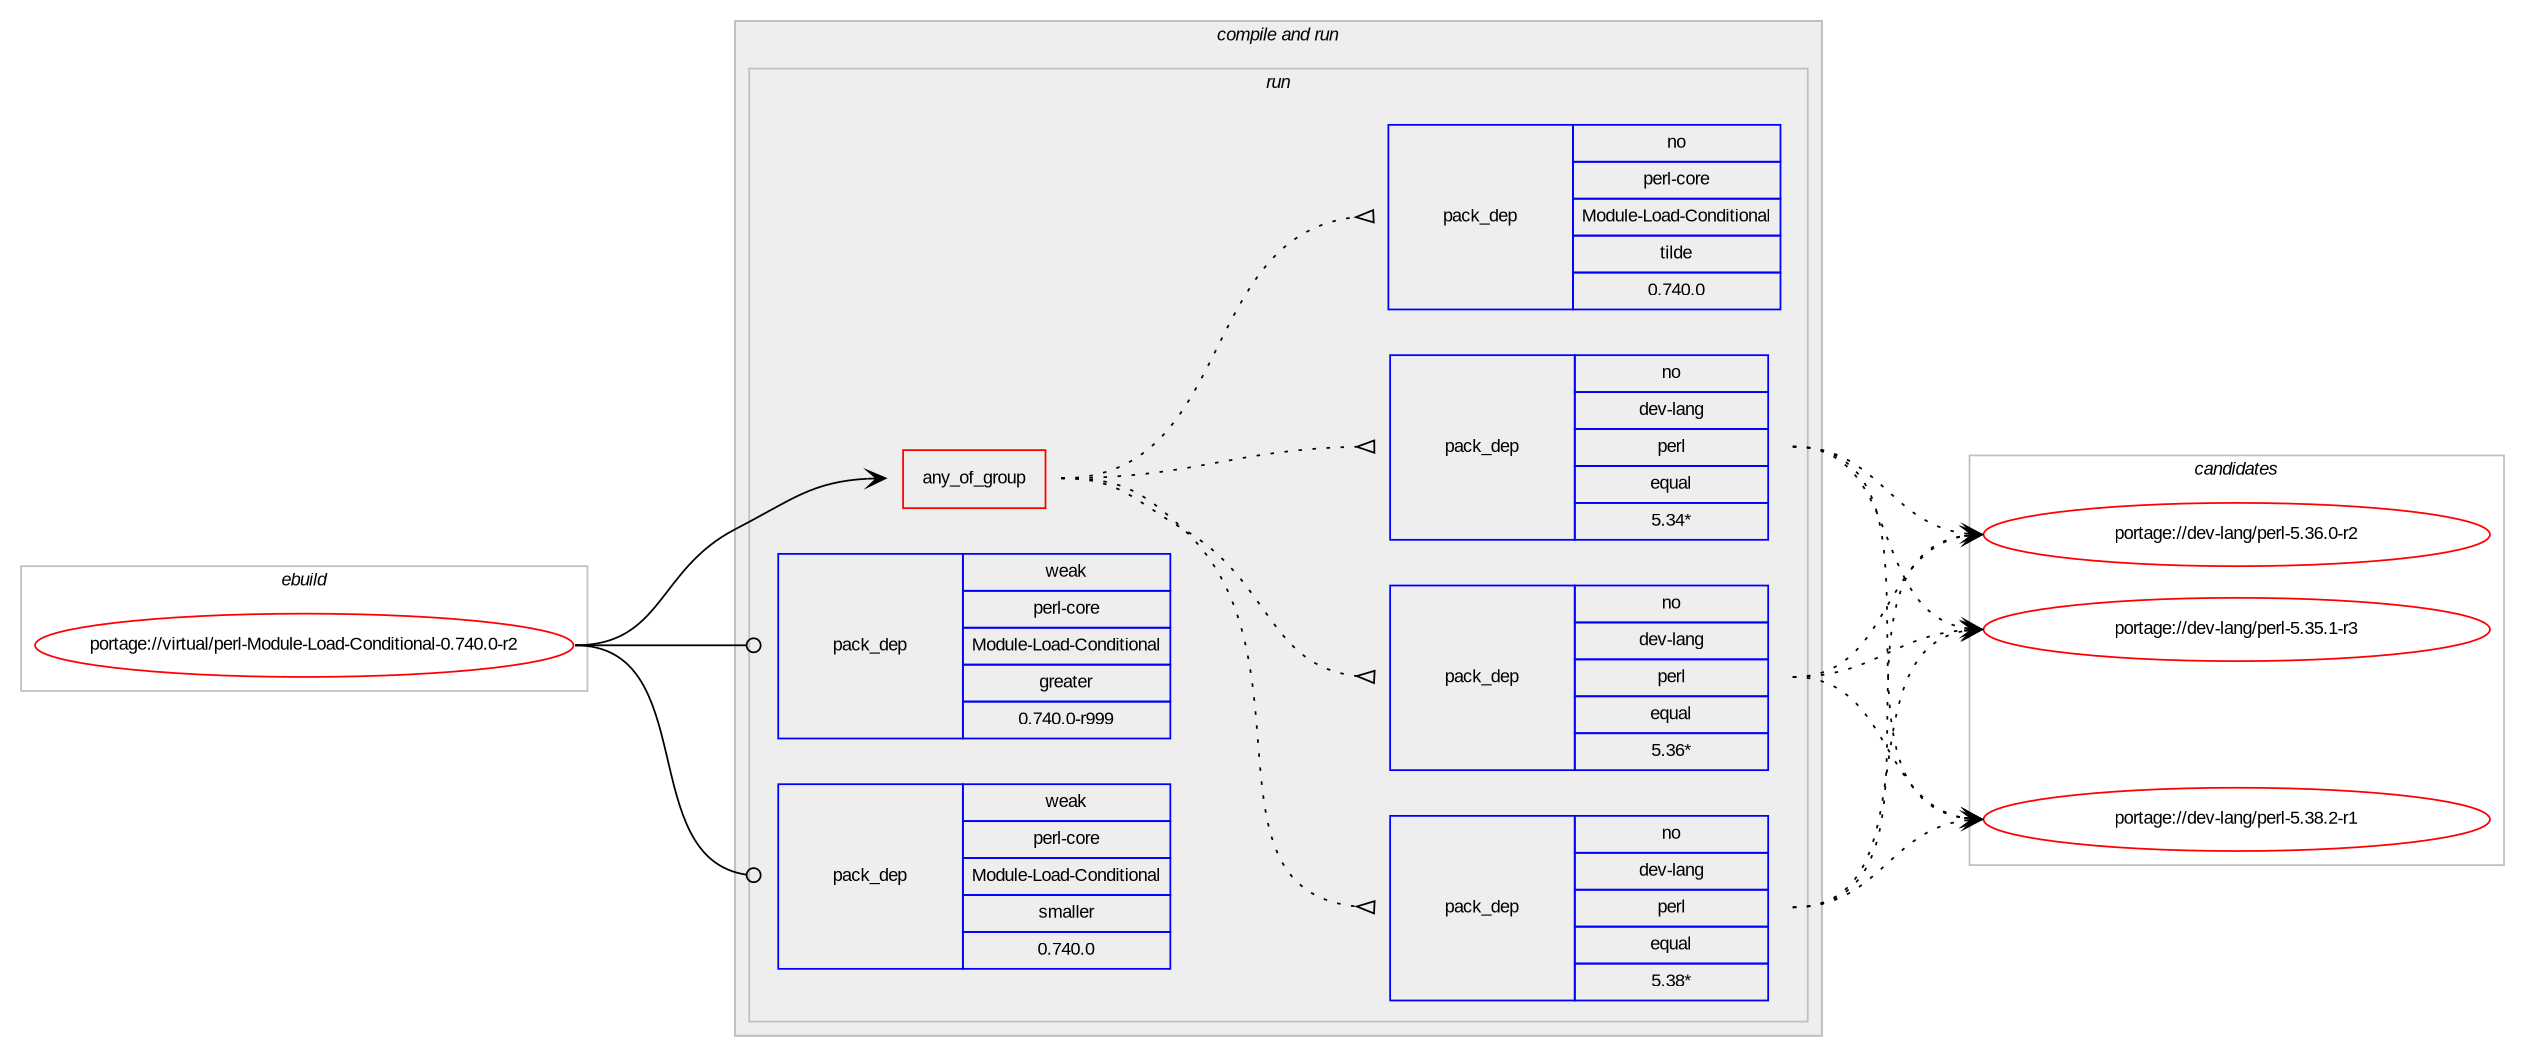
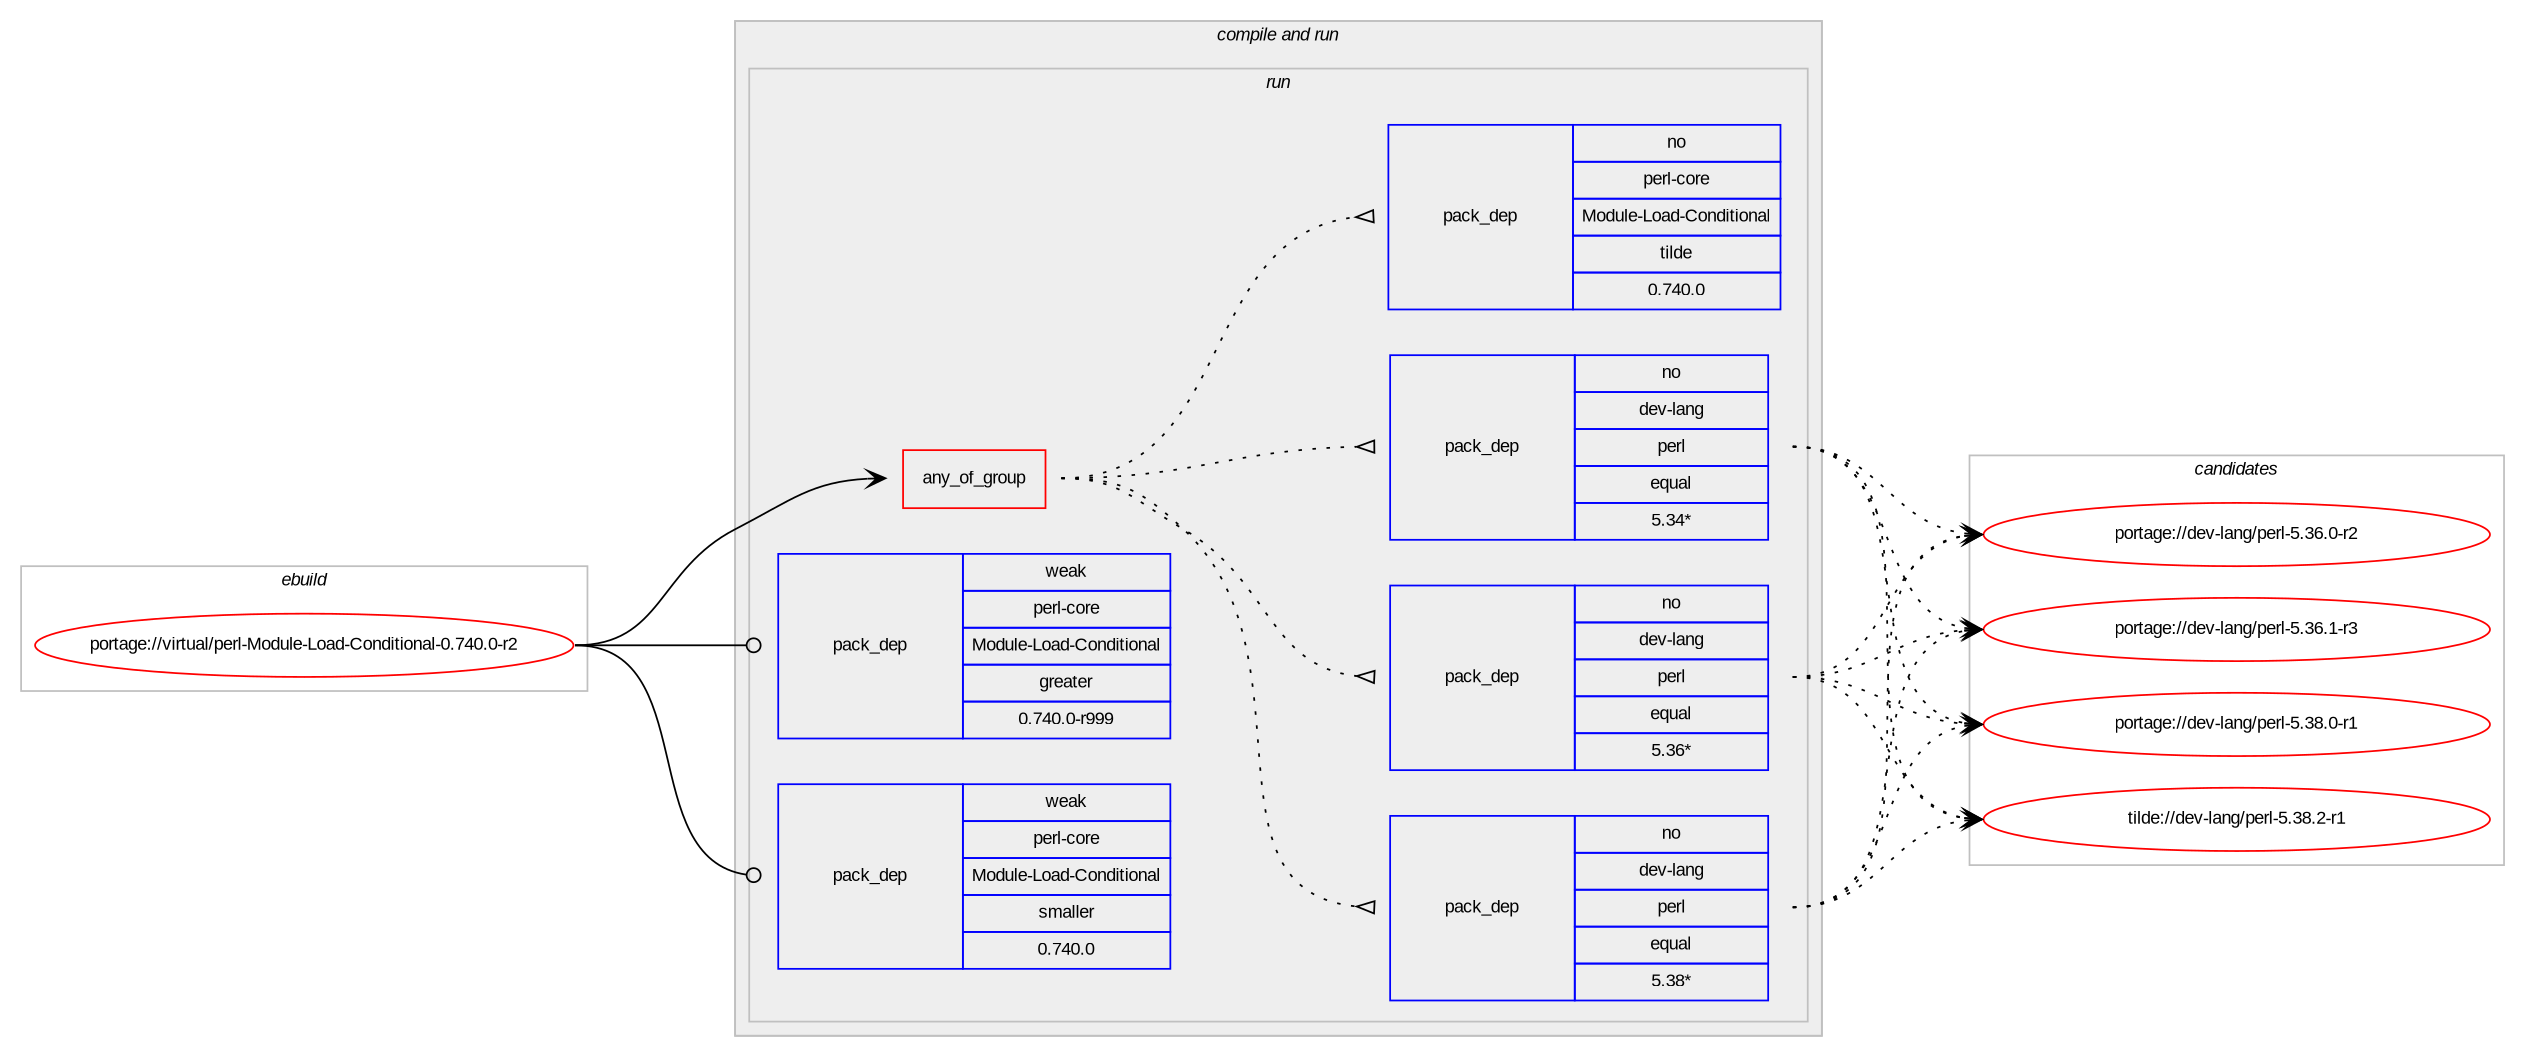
node "portage://dev-lang/perl-5.35.1-r3": label "portage://dev-lang/perl-5.35.1-r3" -> "portage://dev-lang/perl-5.36.1-r3"
node "portage://dev-lang/perl-5.38.0-r1": added
node "portage://dev-lang/perl-5.38.2-r1": label "portage://dev-lang/perl-5.38.2-r1" -> "tilde://dev-lang/perl-5.38.2-r1"
